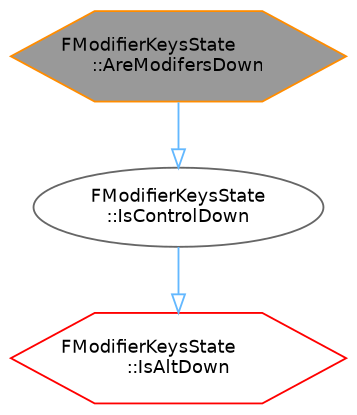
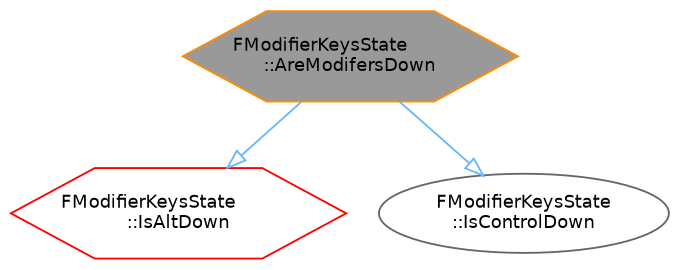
edge "FModifierKeysState ::IsControlDown" -> "FModifierKeysState ::IsAltDown": now "FModifierKeysState ::AreModifersDown" -> "FModifierKeysState ::IsAltDown"
